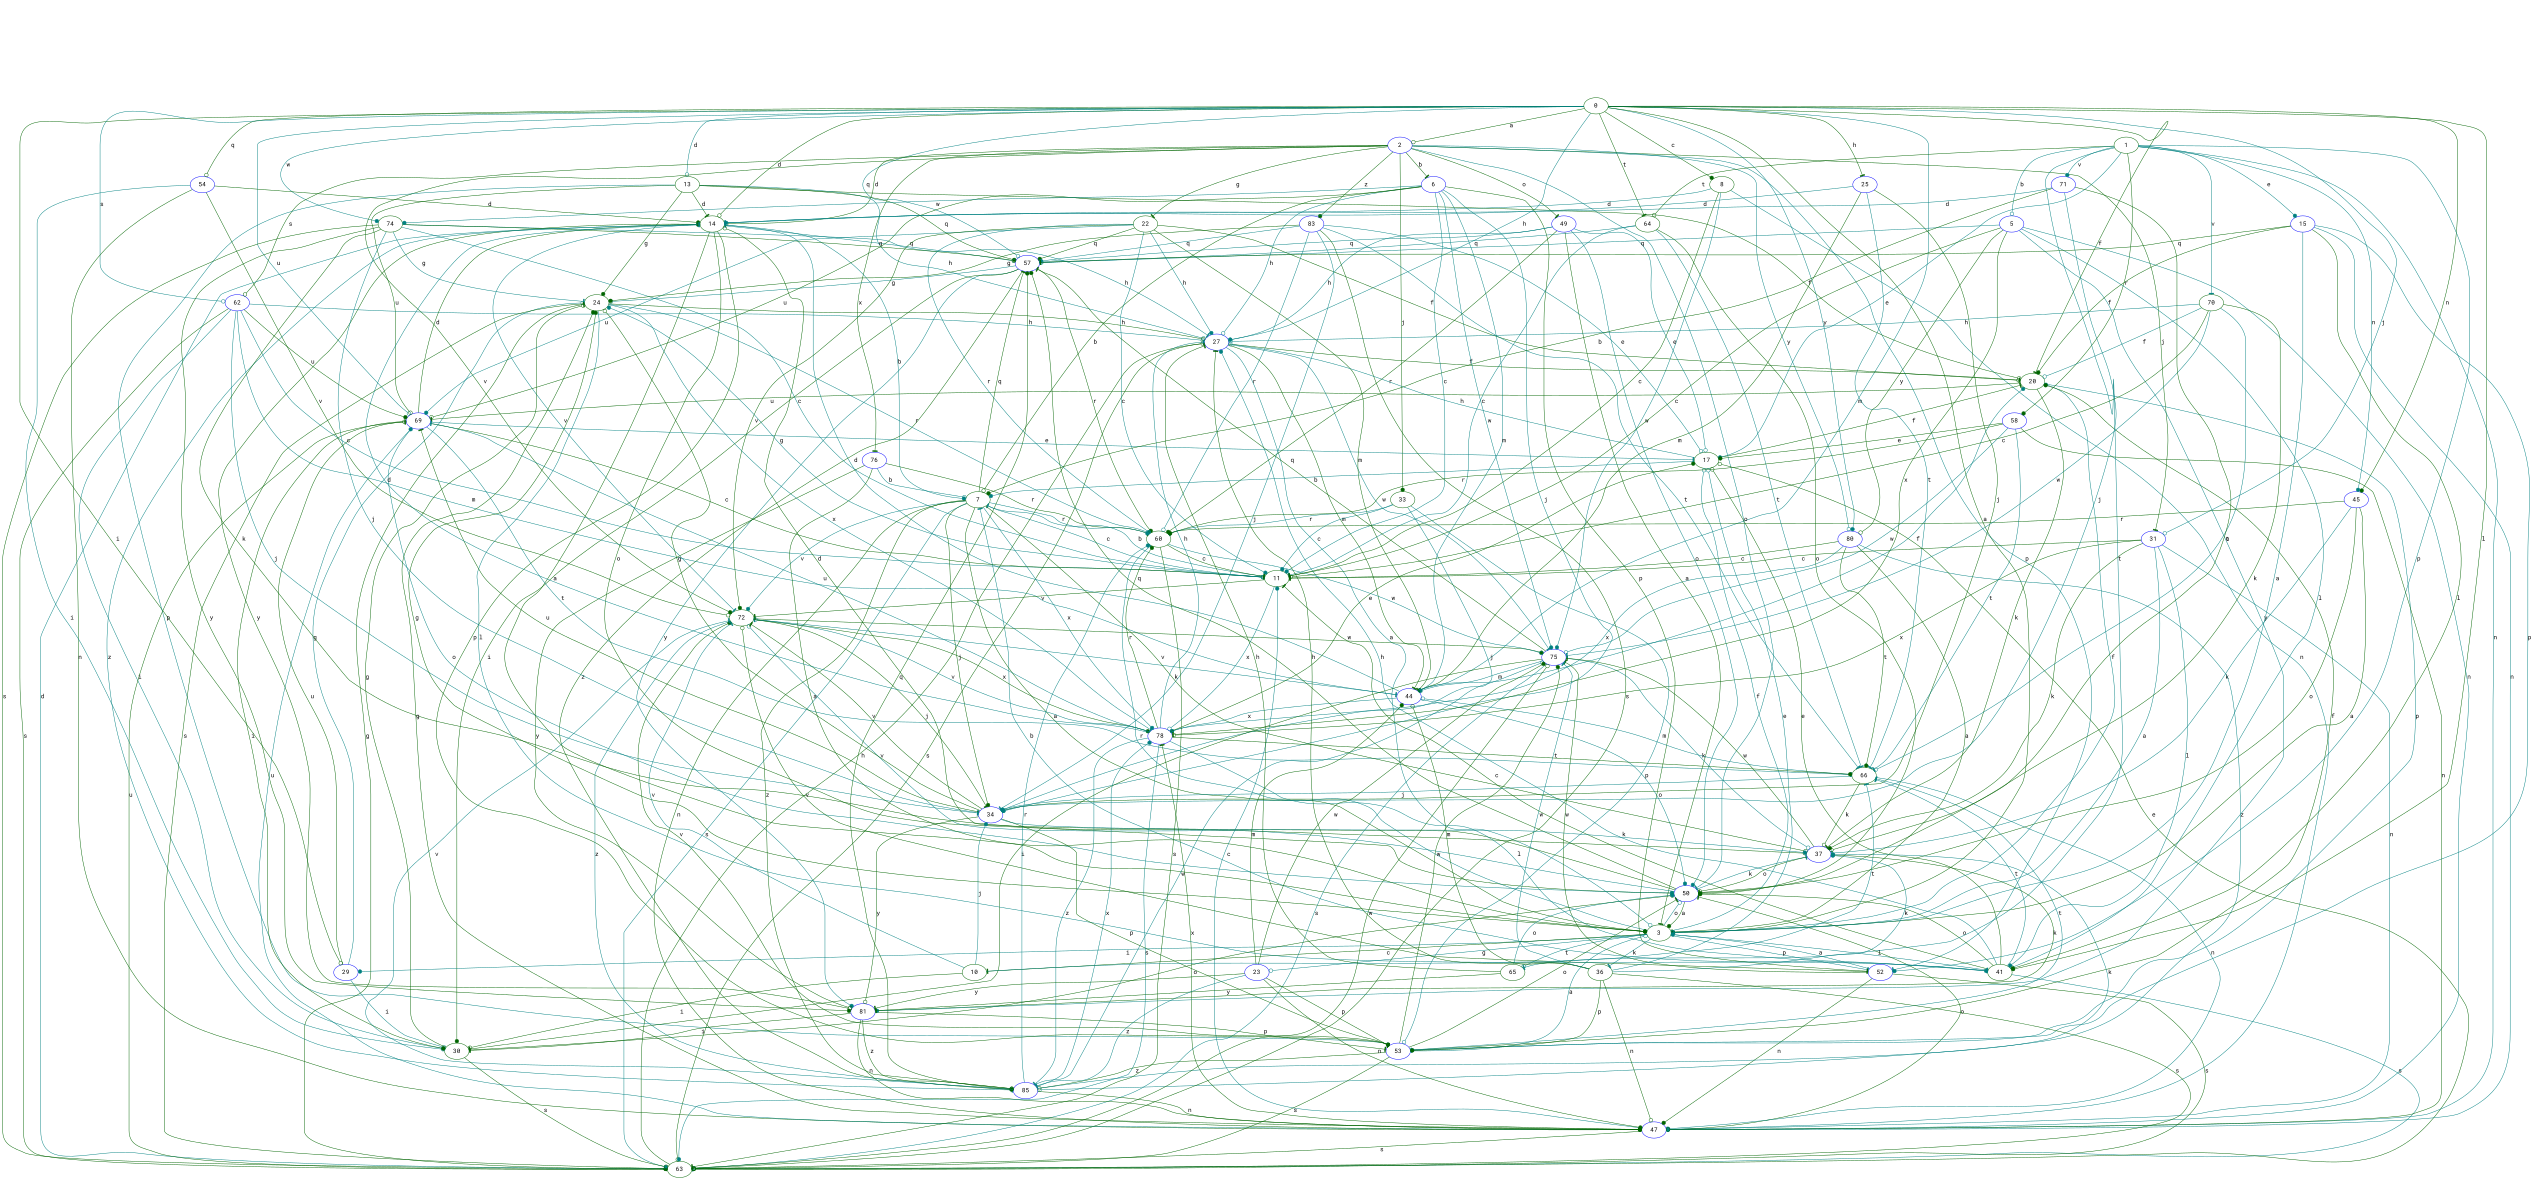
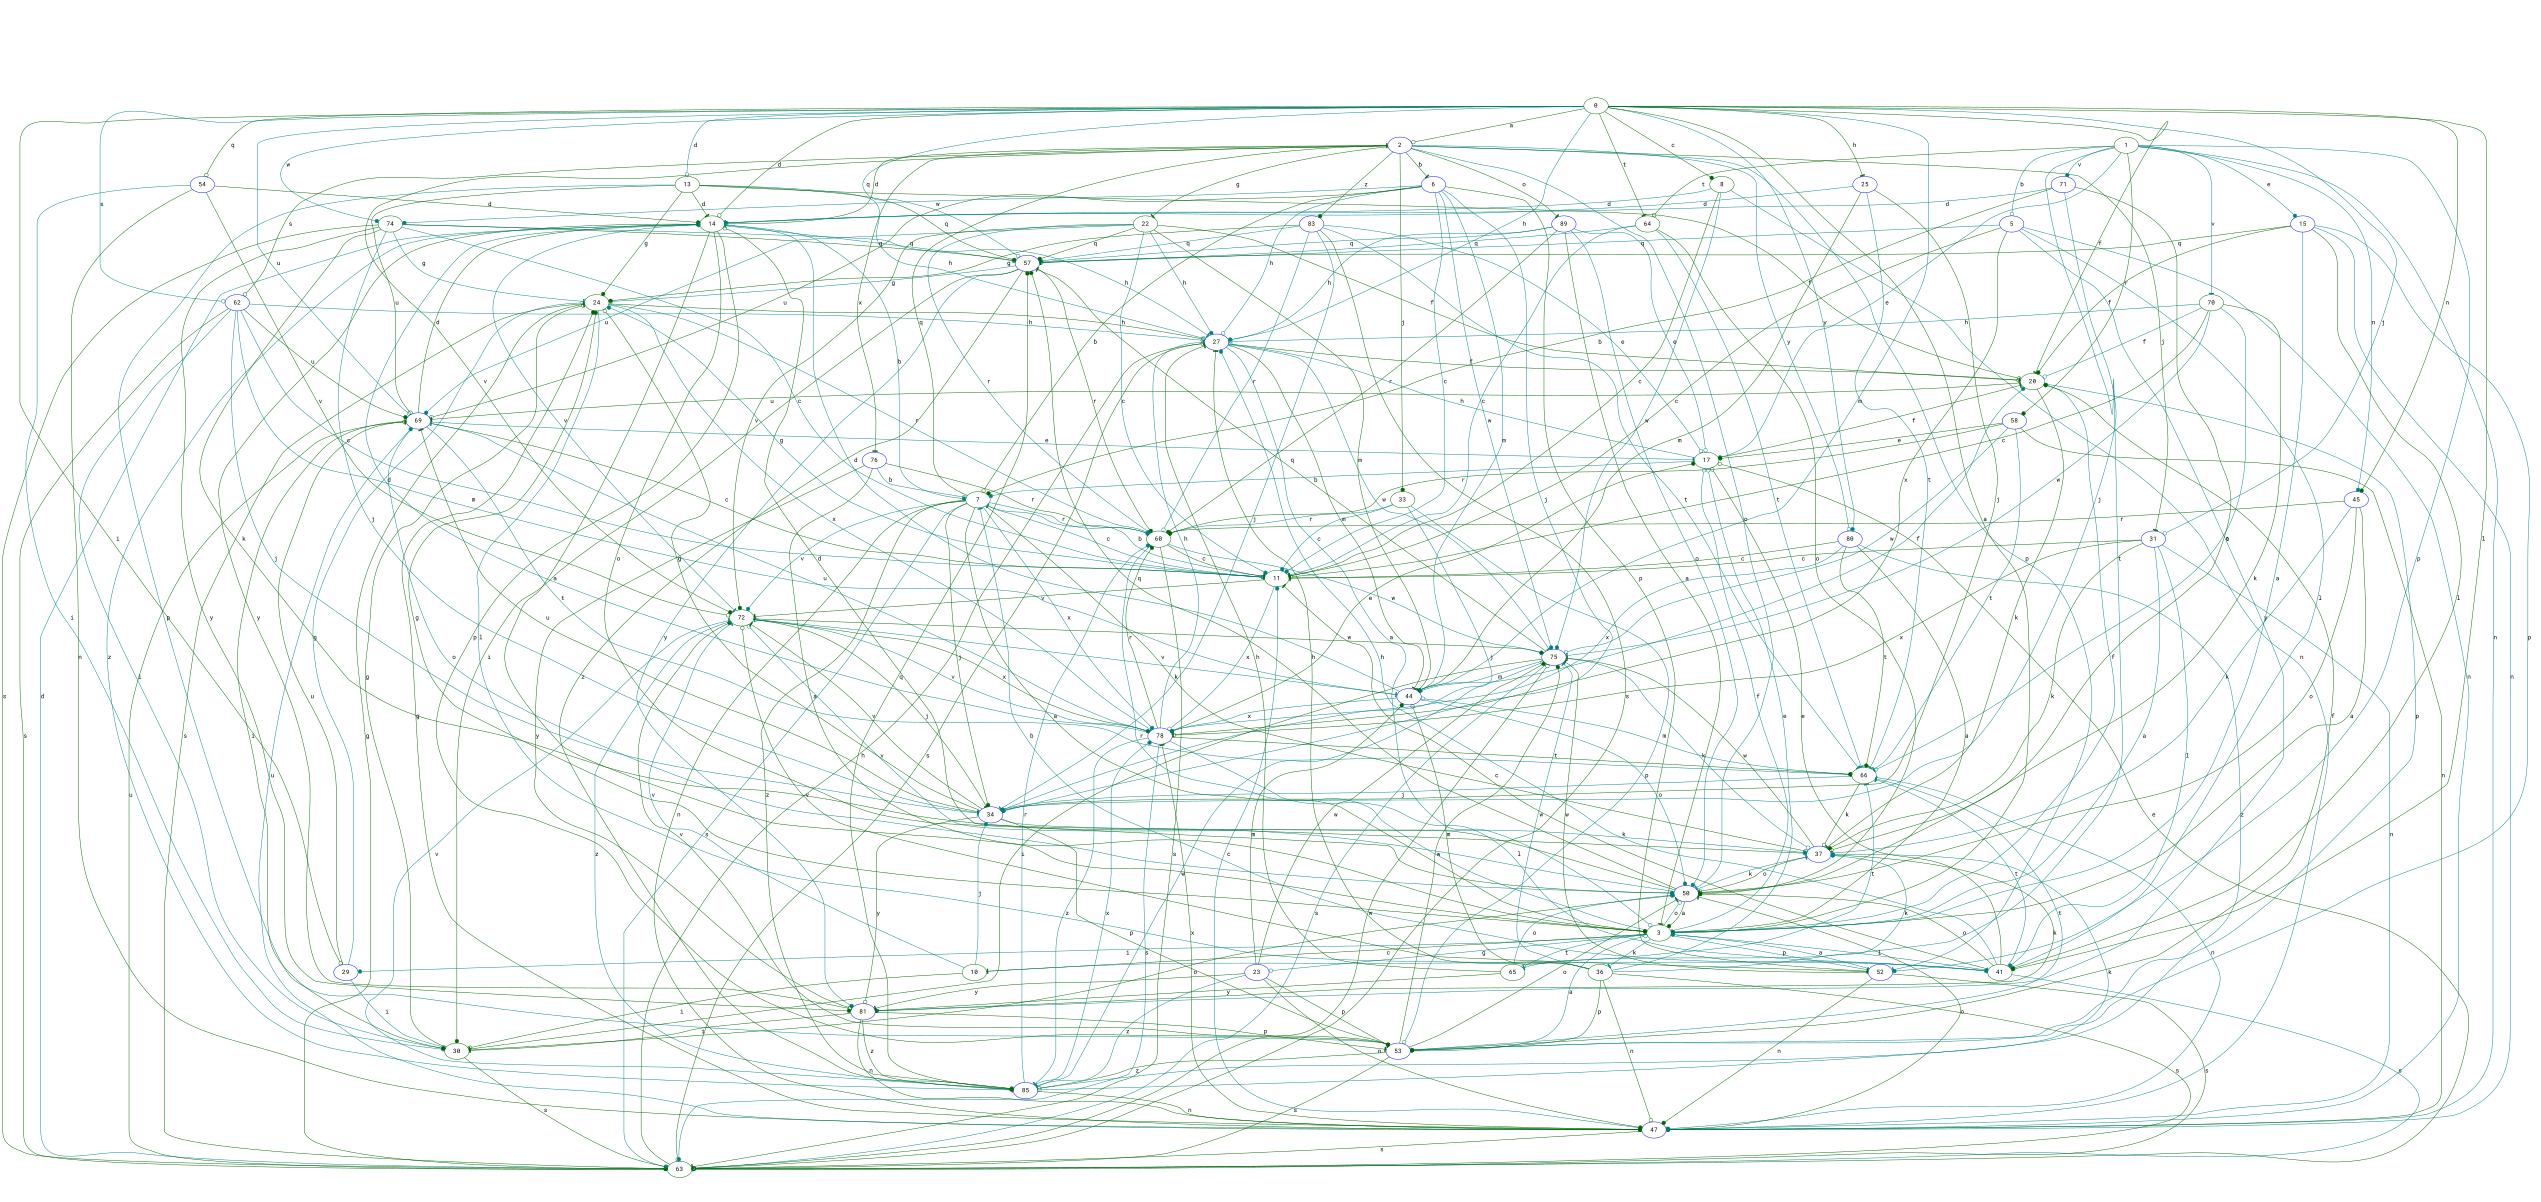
node "49": label "49" -> "89"
edge "5" -> "80": removed, label "y"
edge "7" -> "57": now "7" -> "2"
